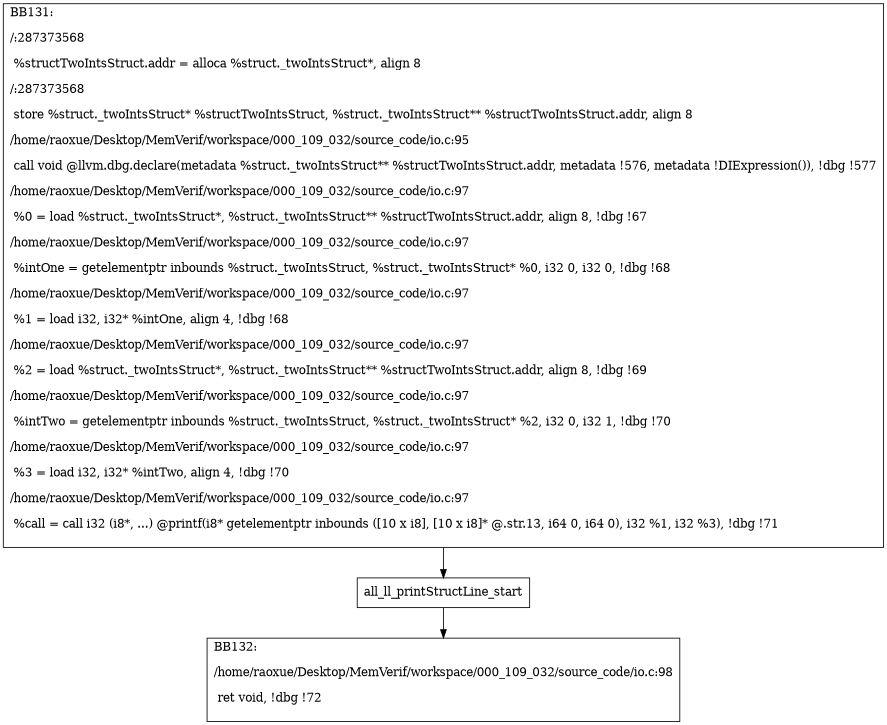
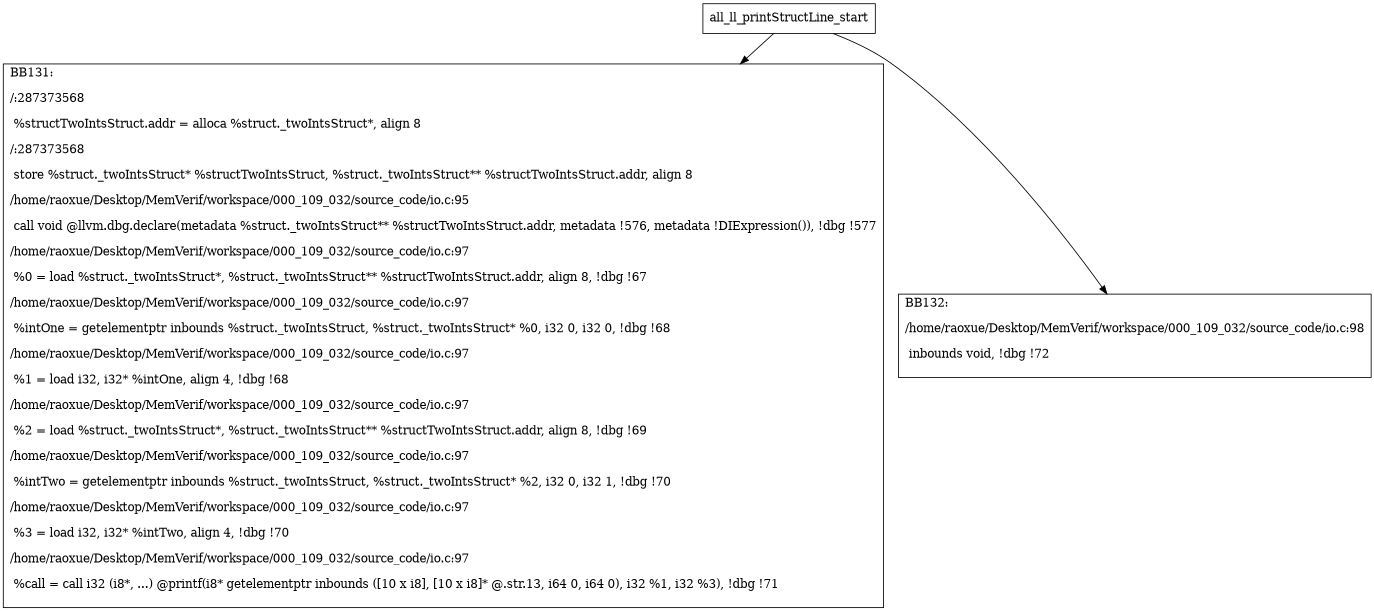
edge "BB131:" -> "all_ll_printStructLine_start": reversed
node "BB132:": text "ret void, !dbg !72" -> "inbounds void, !dbg !72"
